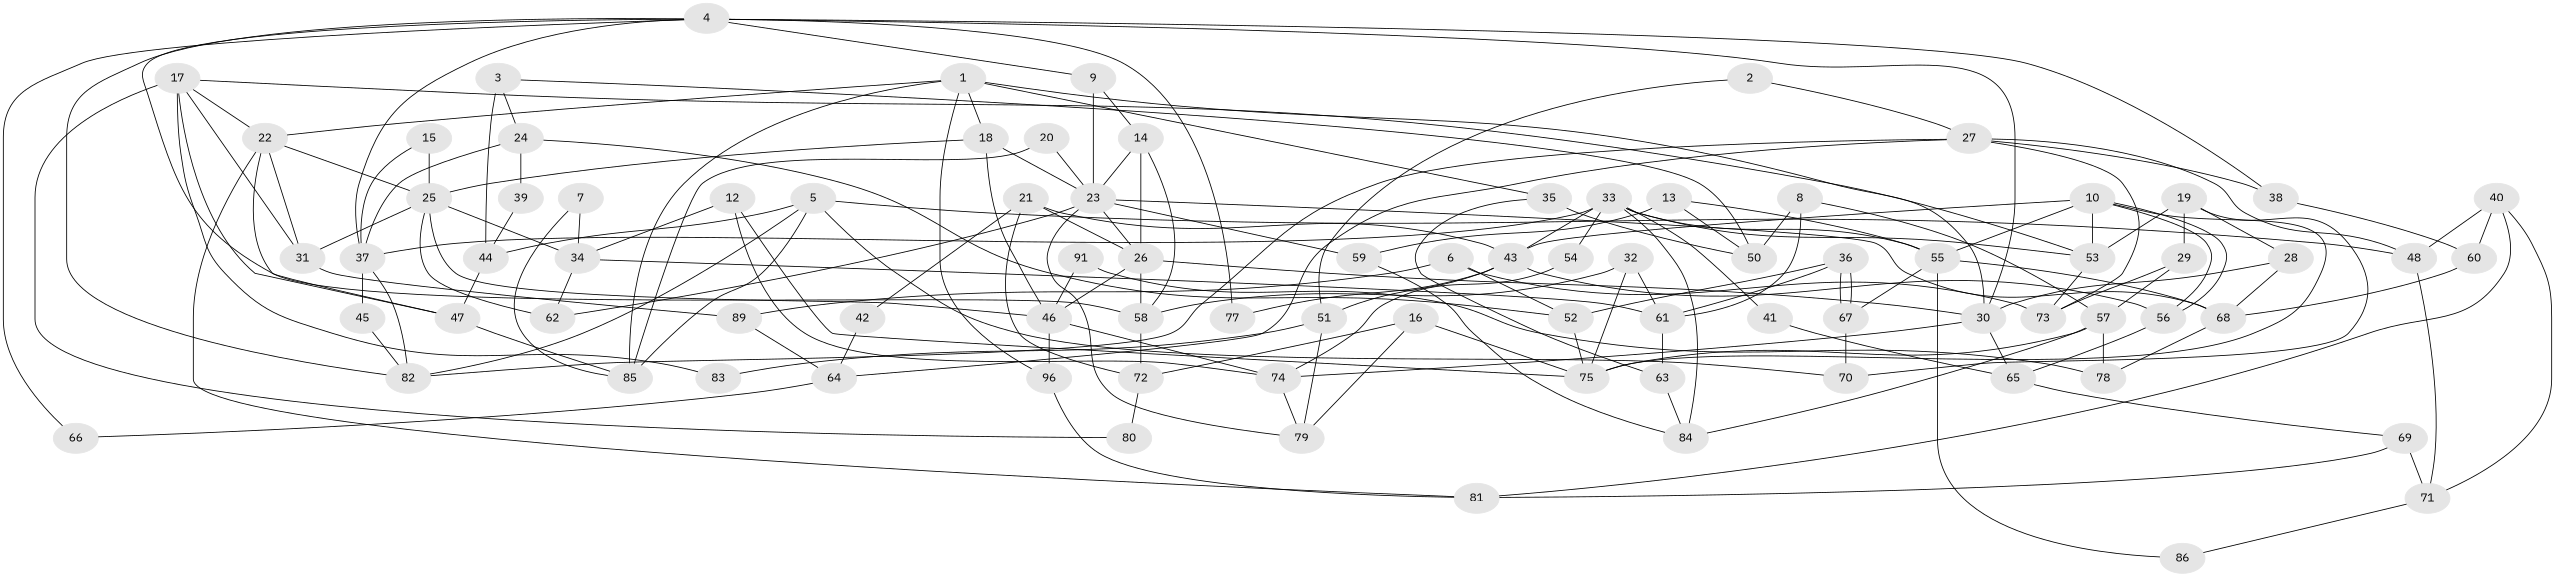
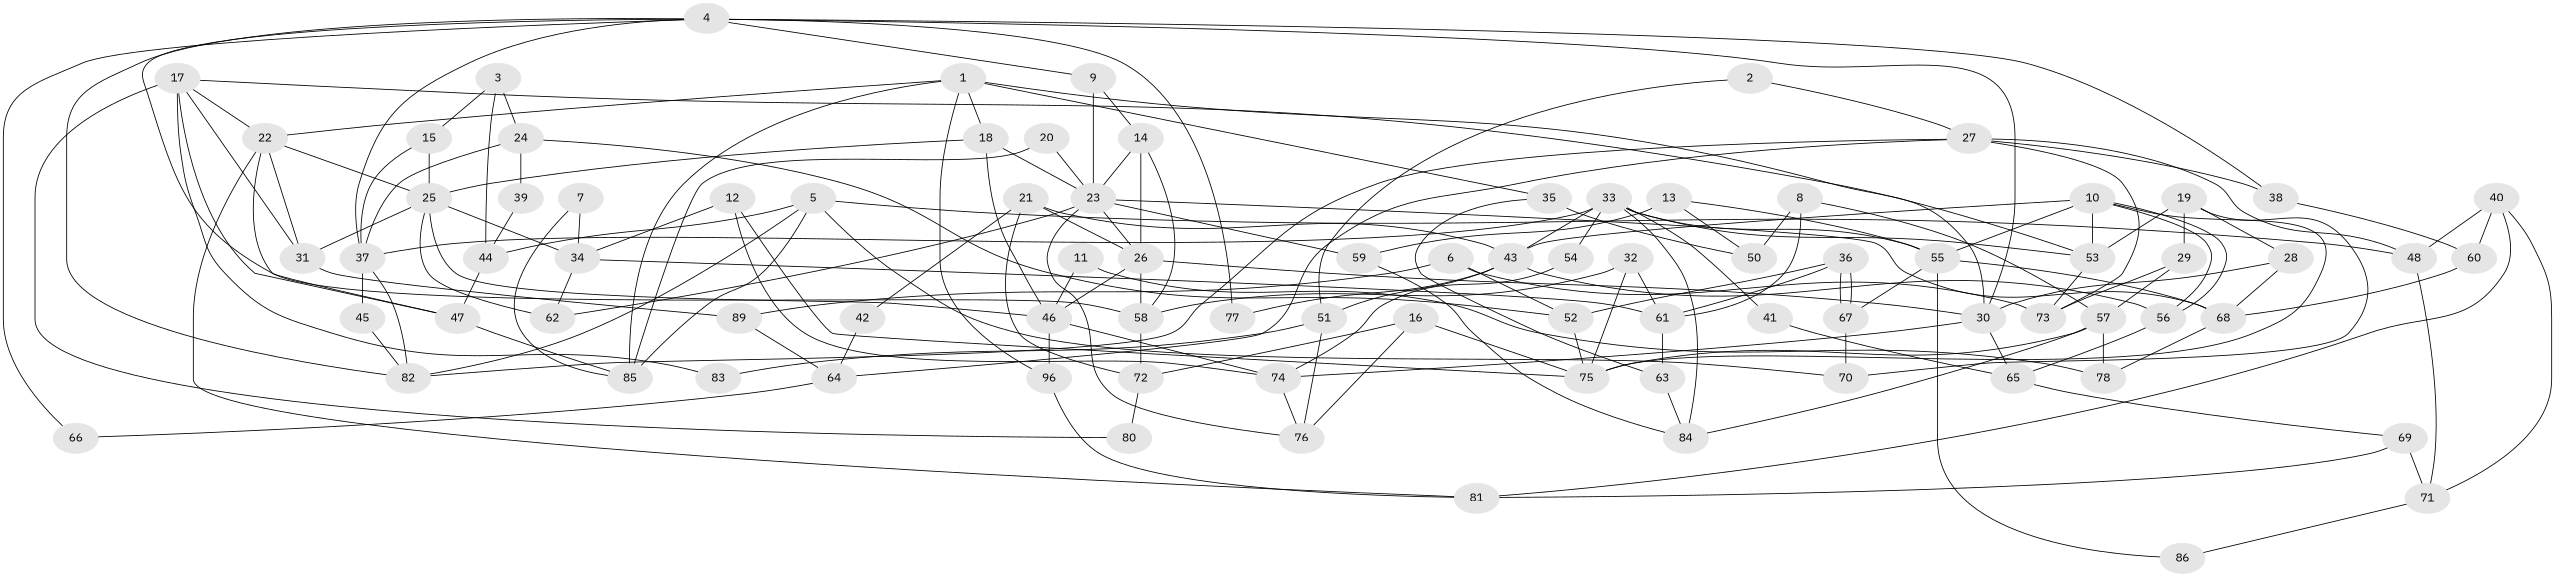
edge "3" -- "50": now "3" -- "15"
node "91": label "91" -> "11"
node "79": label "79" -> "76"
